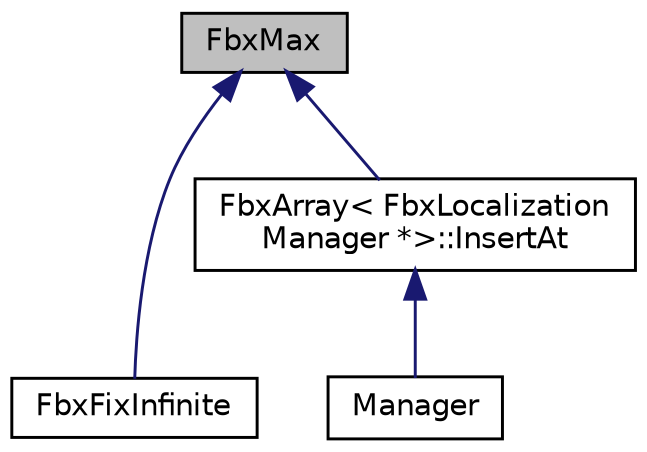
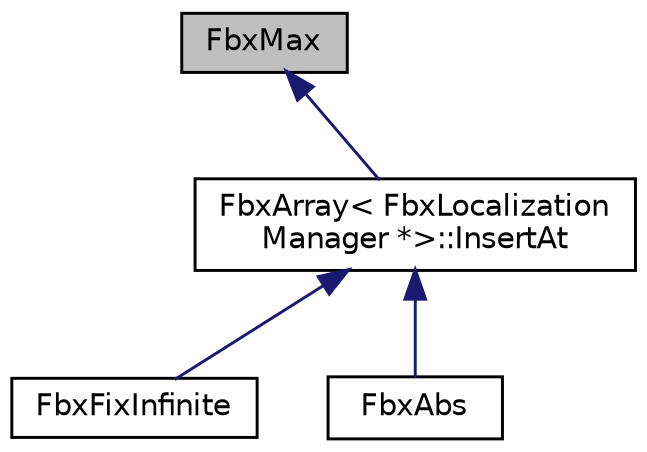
edge "FbxFixInfinite" -> "FbxMax": now "FbxFixInfinite" -> "FbxArray< FbxLocalization Manager *>::InsertAt"
node "Manager": label "Manager" -> "FbxAbs"
